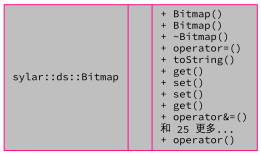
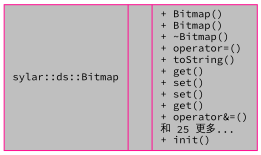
node "sylar::ds::Bitmap": text "+ operator()" -> "+ init()"
